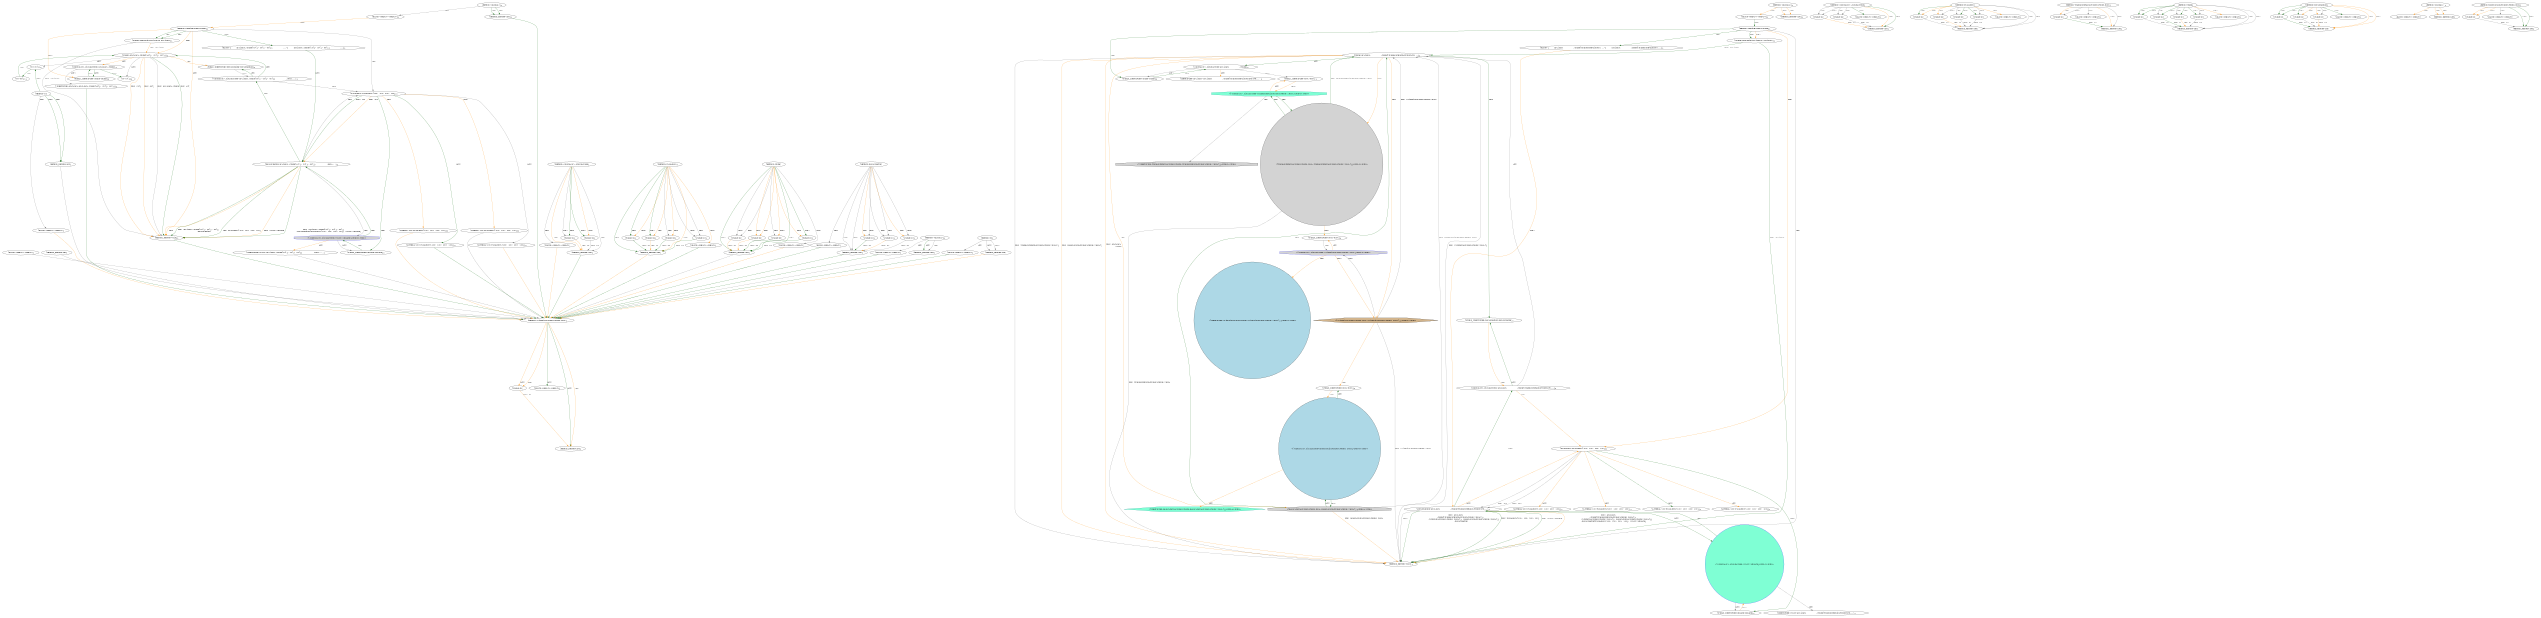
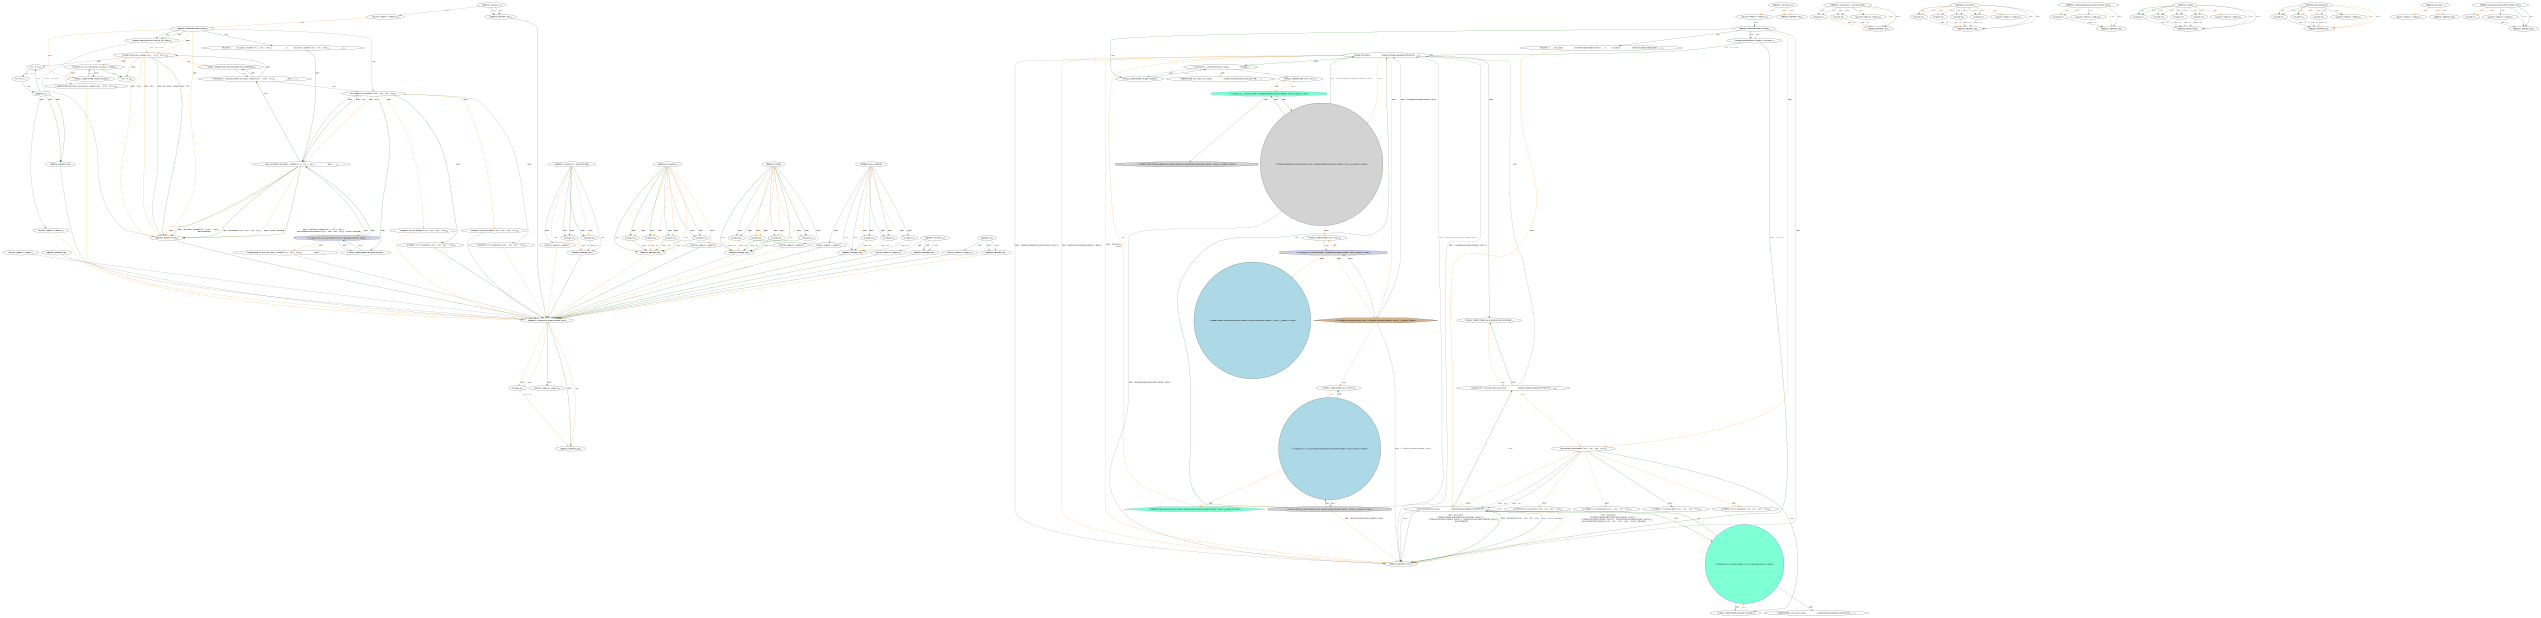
edge "(e0,e0())" -> "(Chunk,artifact.Chunk(t0(), c0(), e0()))": now "(e0,e0())" -> "(METHOD,t0)"
edge "(c0,c0())" -> "(e0,e0())": label "CFG: " -> "DDG: 200"
edge "(IDENTIFIER,artifact,artifact.Chunk(t0(), c0(), e0()))" -> "(METHOD,ClipPaintPropertyNode.Root)": color darkgreen -> darkorange
